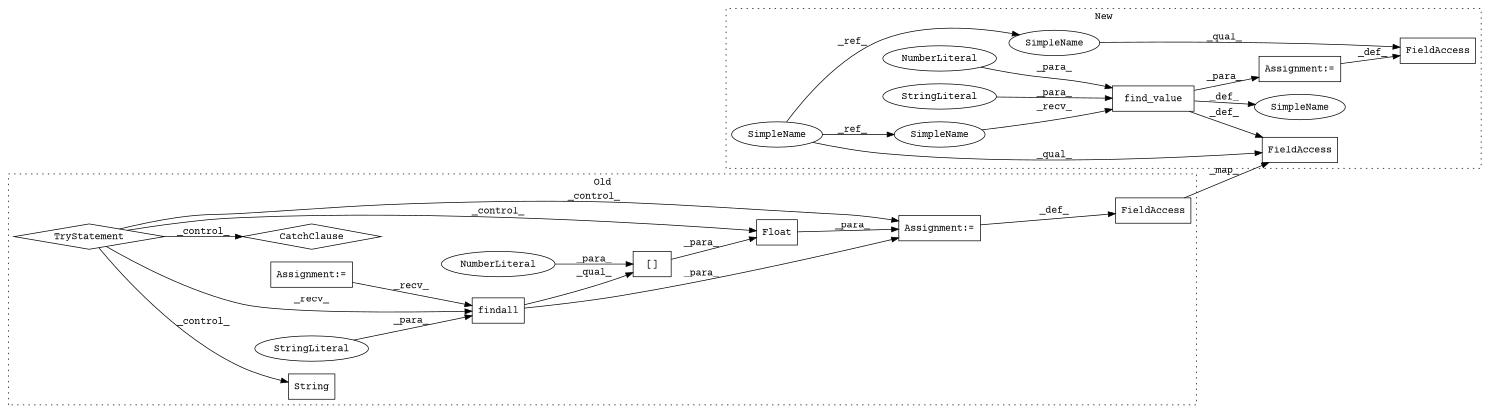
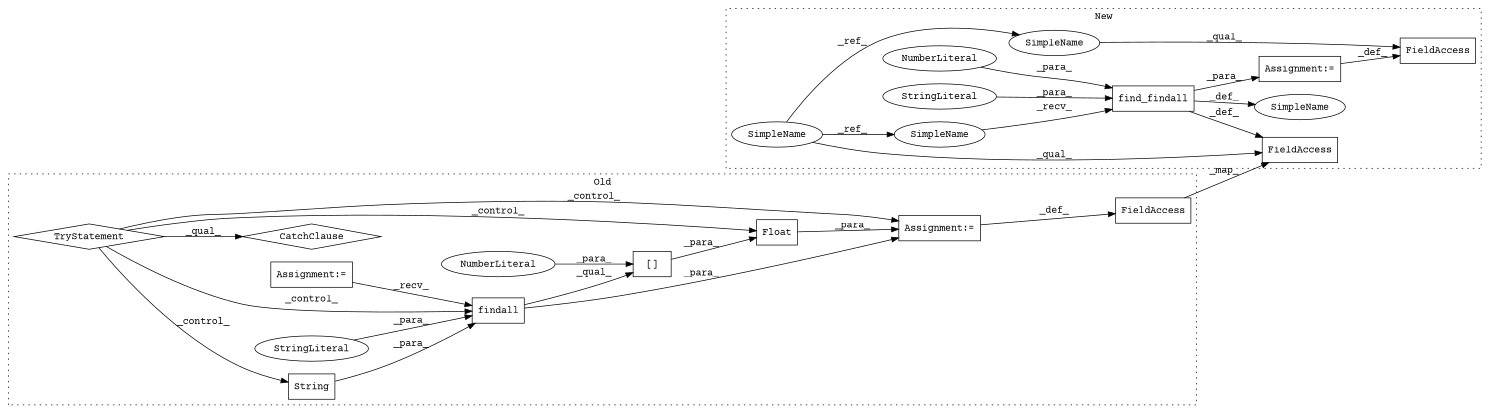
node "find_value": label "find_value" -> "find_findall"
edge "TryStatement" -> "CatchClause": label "_control_" -> "_qual_"
edge "TryStatement" -> "findall": label "_recv_" -> "_control_"
edge "String" -> "findall": added, label "_para_"
